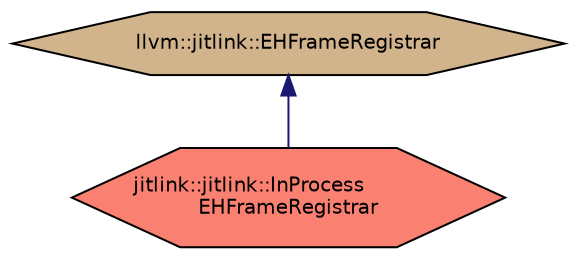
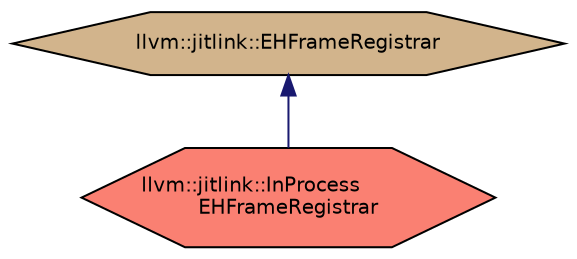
node "jitlink::jitlink::InProcess EHFrameRegistrar": label "jitlink::jitlink::InProcess EHFrameRegistrar" -> "llvm::jitlink::InProcess EHFrameRegistrar"
